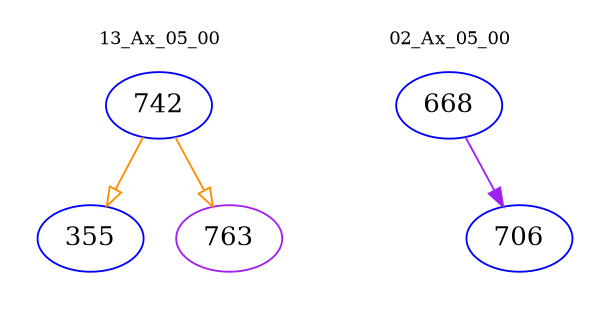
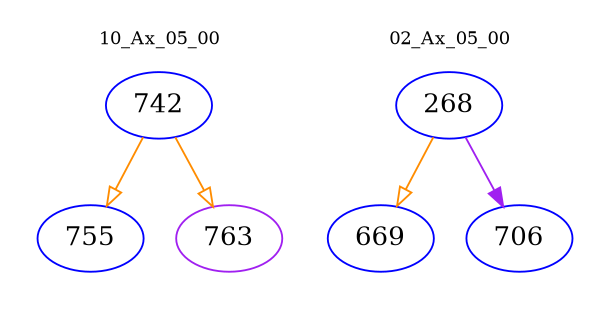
cluster "13_Ax_05_00": label "13_Ax_05_00" -> "10_Ax_05_00"
node "668": label "668" -> "268"
node "355": label "355" -> "755"
node "669": added
